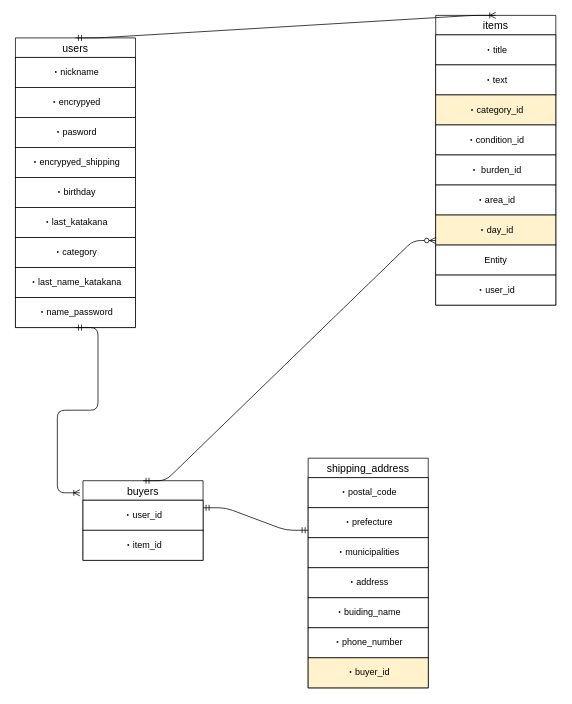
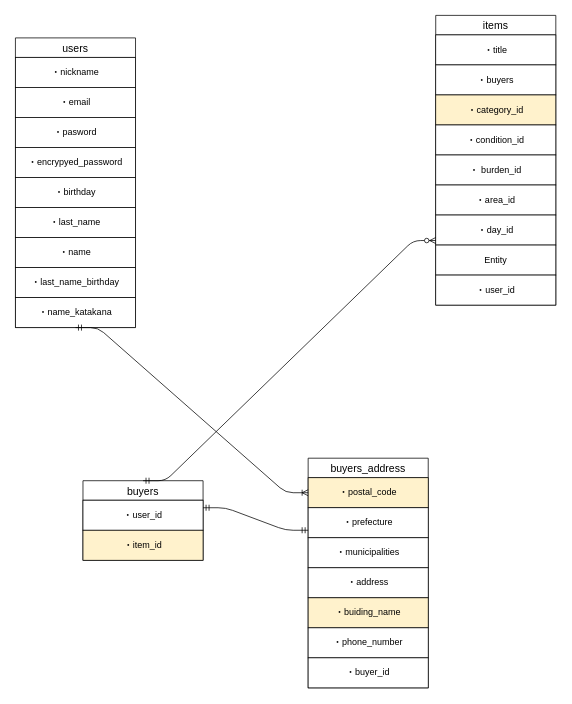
edge "items" -- "users": removed
node "・text": label "・text" -> "・buyers"
node "・encrypyed": label "・encrypyed" -> "・email"
node "・encrypyed_shipping": label "・encrypyed_shipping" -> "・encrypyed_password"
node "・last_katakana": label "・last_katakana" -> "・last_name"
node "・day_id": fillcolor #fff2cc -> #ffffff
node "・category": label "・category" -> "・name"
node "・last_name_katakana": label "・last_name_katakana" -> "・last_name_birthday"
node "・name_password": label "・name_password" -> "・name_katakana"
edge "users" -- "buyers": now "users" -- "・postal_code"
node "shipping_address": label "shipping_address" -> "buyers_address"
node "・postal_code": fillcolor #ffffff -> #fff2cc
node "・item_id": fillcolor #ffffff -> #fff2cc
node "・buiding_name": fillcolor #ffffff -> #fff2cc
node "・buyer_id": fillcolor #fff2cc -> #ffffff
